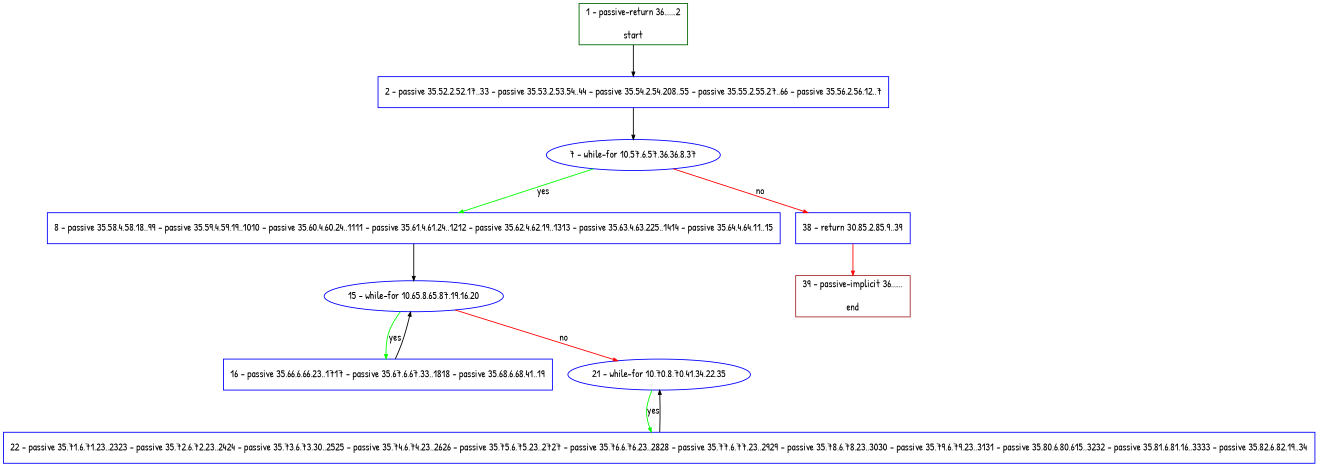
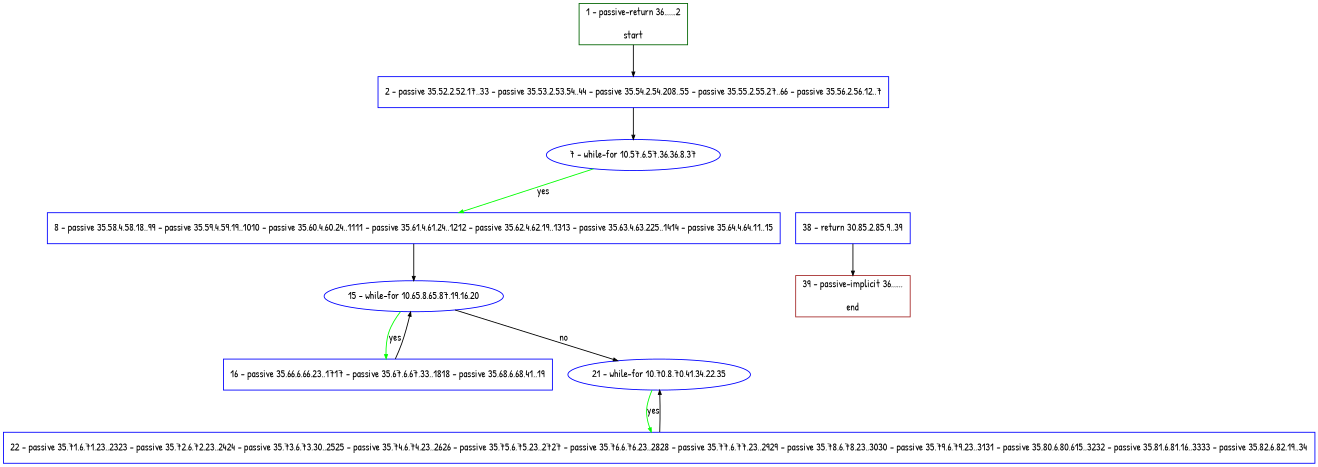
edge "7 - while-for 10,57,6,57,36,36,8,37" -> "38 - return 30,85,2,85,9,,39": removed, label "no"
edge "38 - return 30,85,2,85,9,,39" -> "39 - passive-implicit 36,,,,,, end": color #ff0000 -> #000000
edge "15 - while-for 10,65,8,65,87,19,16,20" -> "21 - while-for 10,70,8,70,41,34,22,35": color #ff0000 -> #000000
